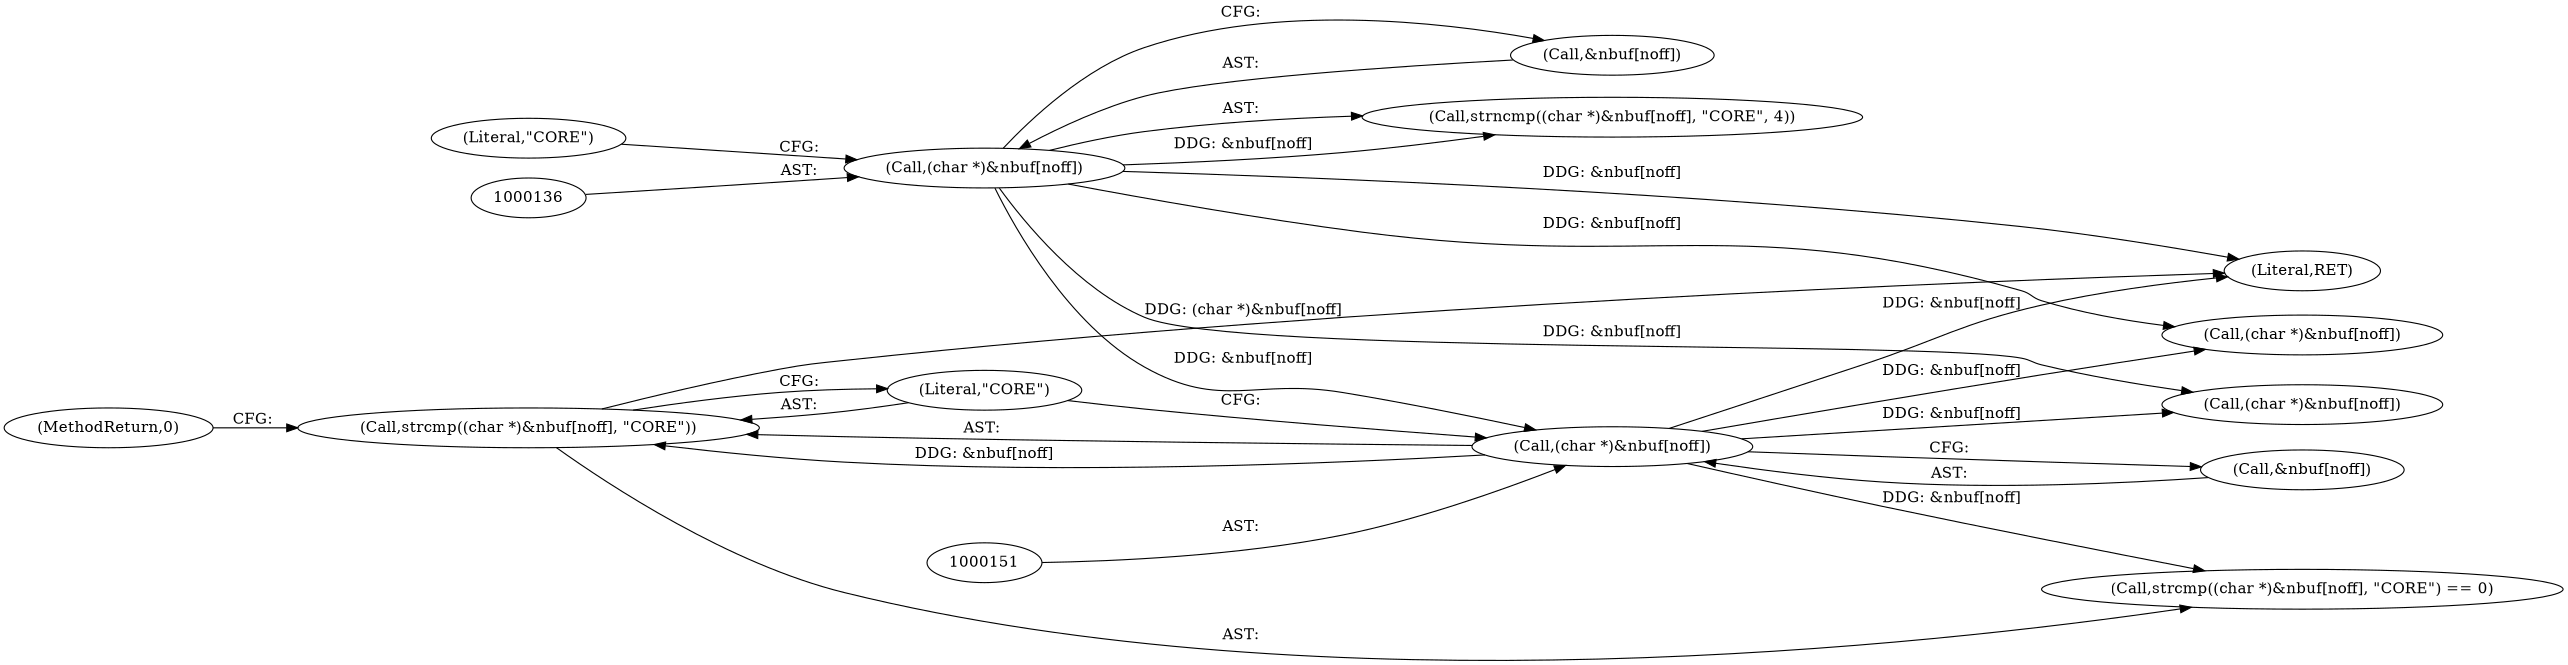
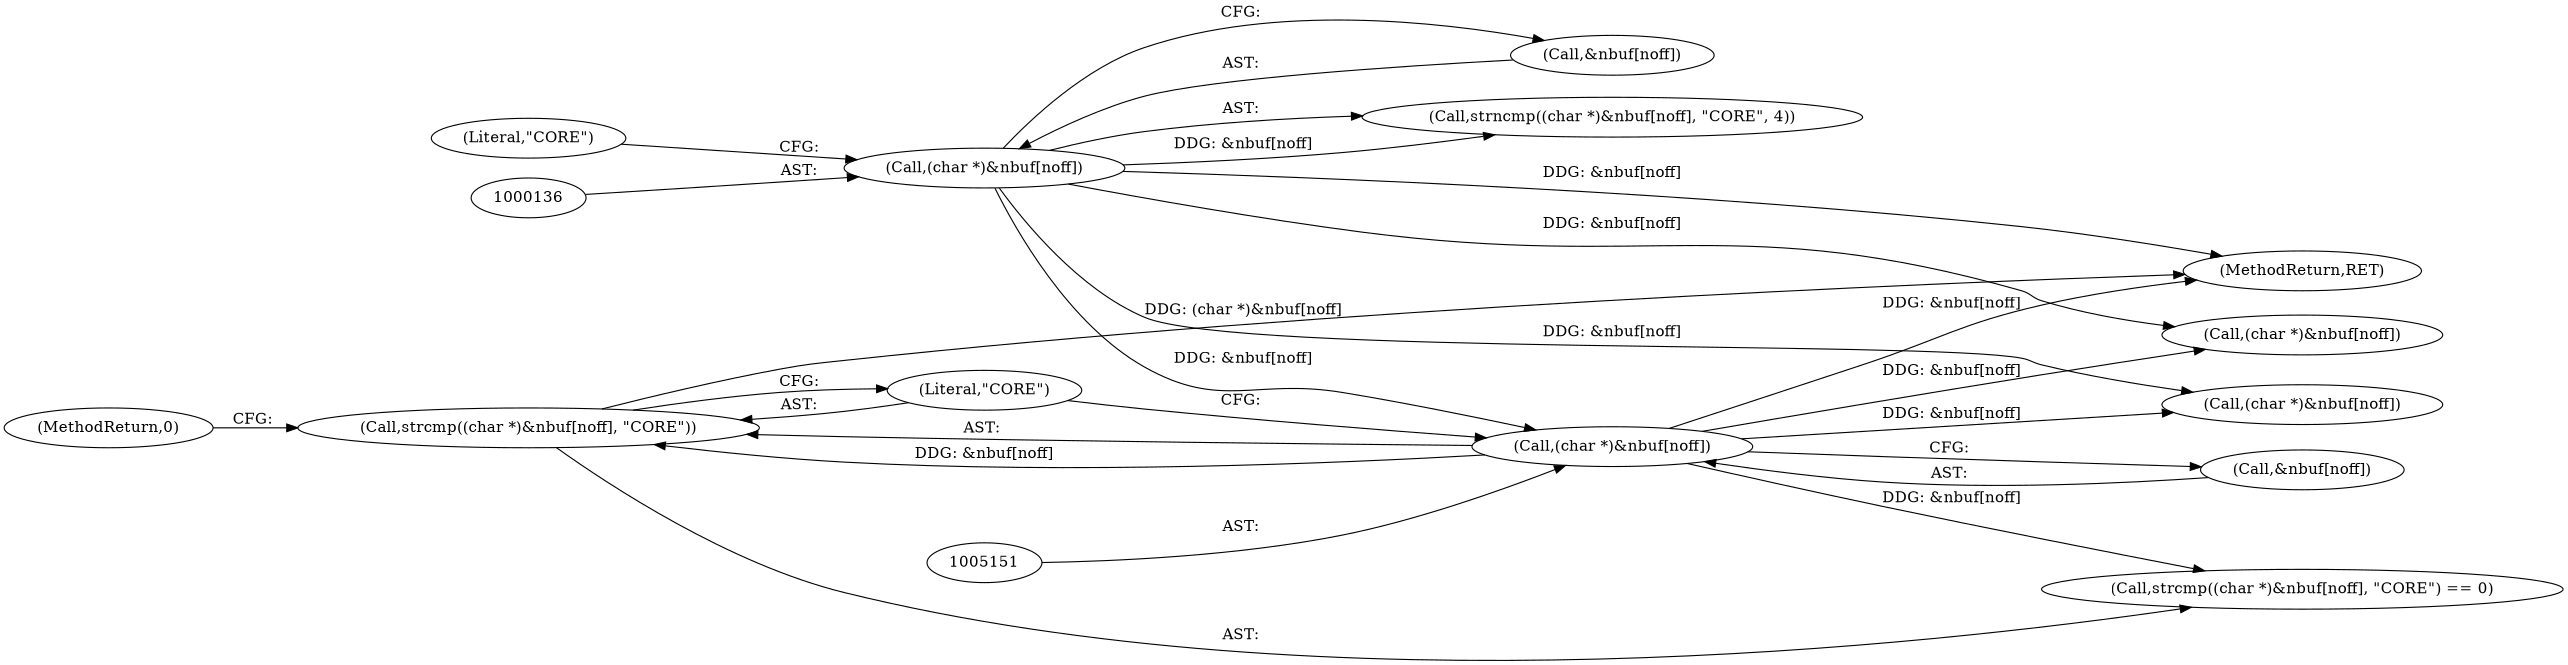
node "(Literal,RET)": label "(Literal,RET)" -> "(MethodReturn,RET)"
node "1000151": label "1000151" -> "1005151"
